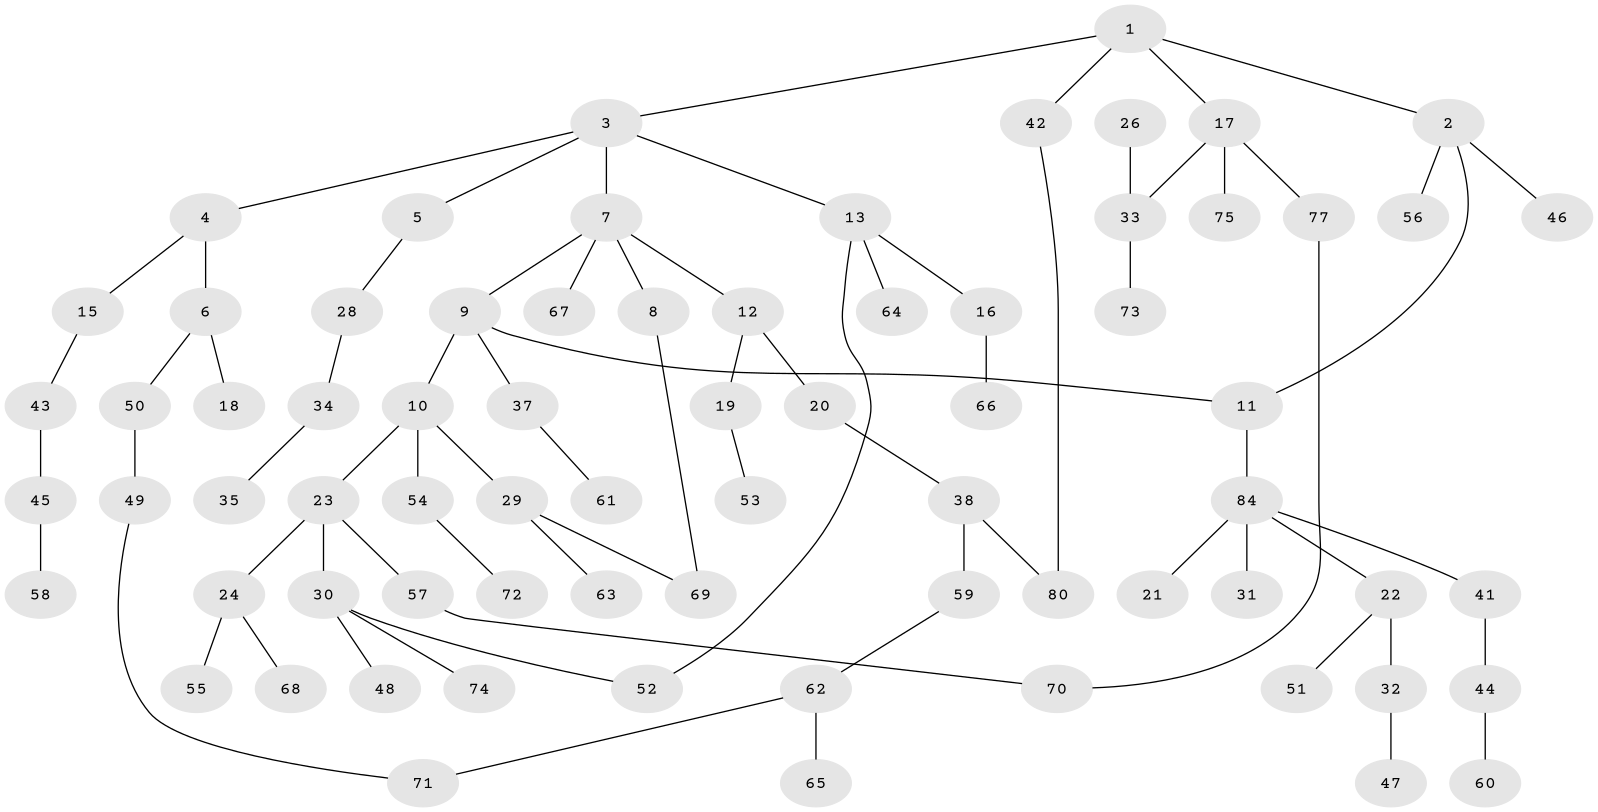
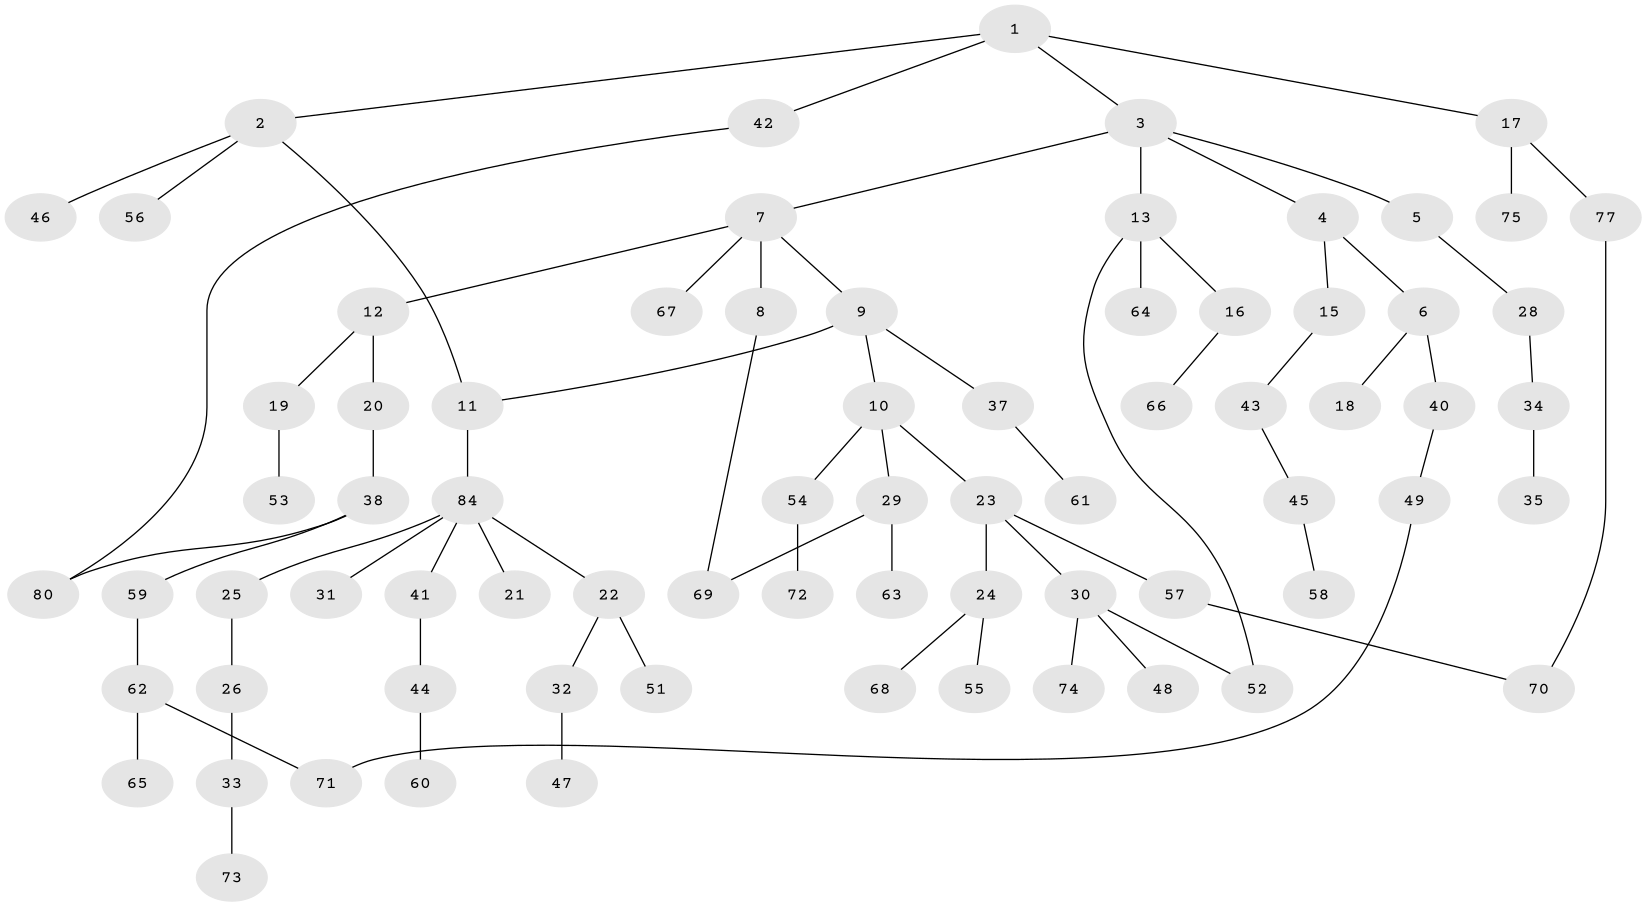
edge "17" -- "33": removed
node "50": label "50" -> "40"
node "25": added
